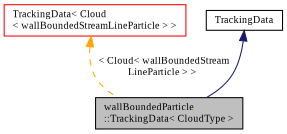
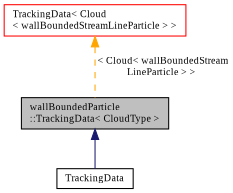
edge "wallBoundedParticle ::TrackingData< CloudType >" -> "TrackingData": reversed
